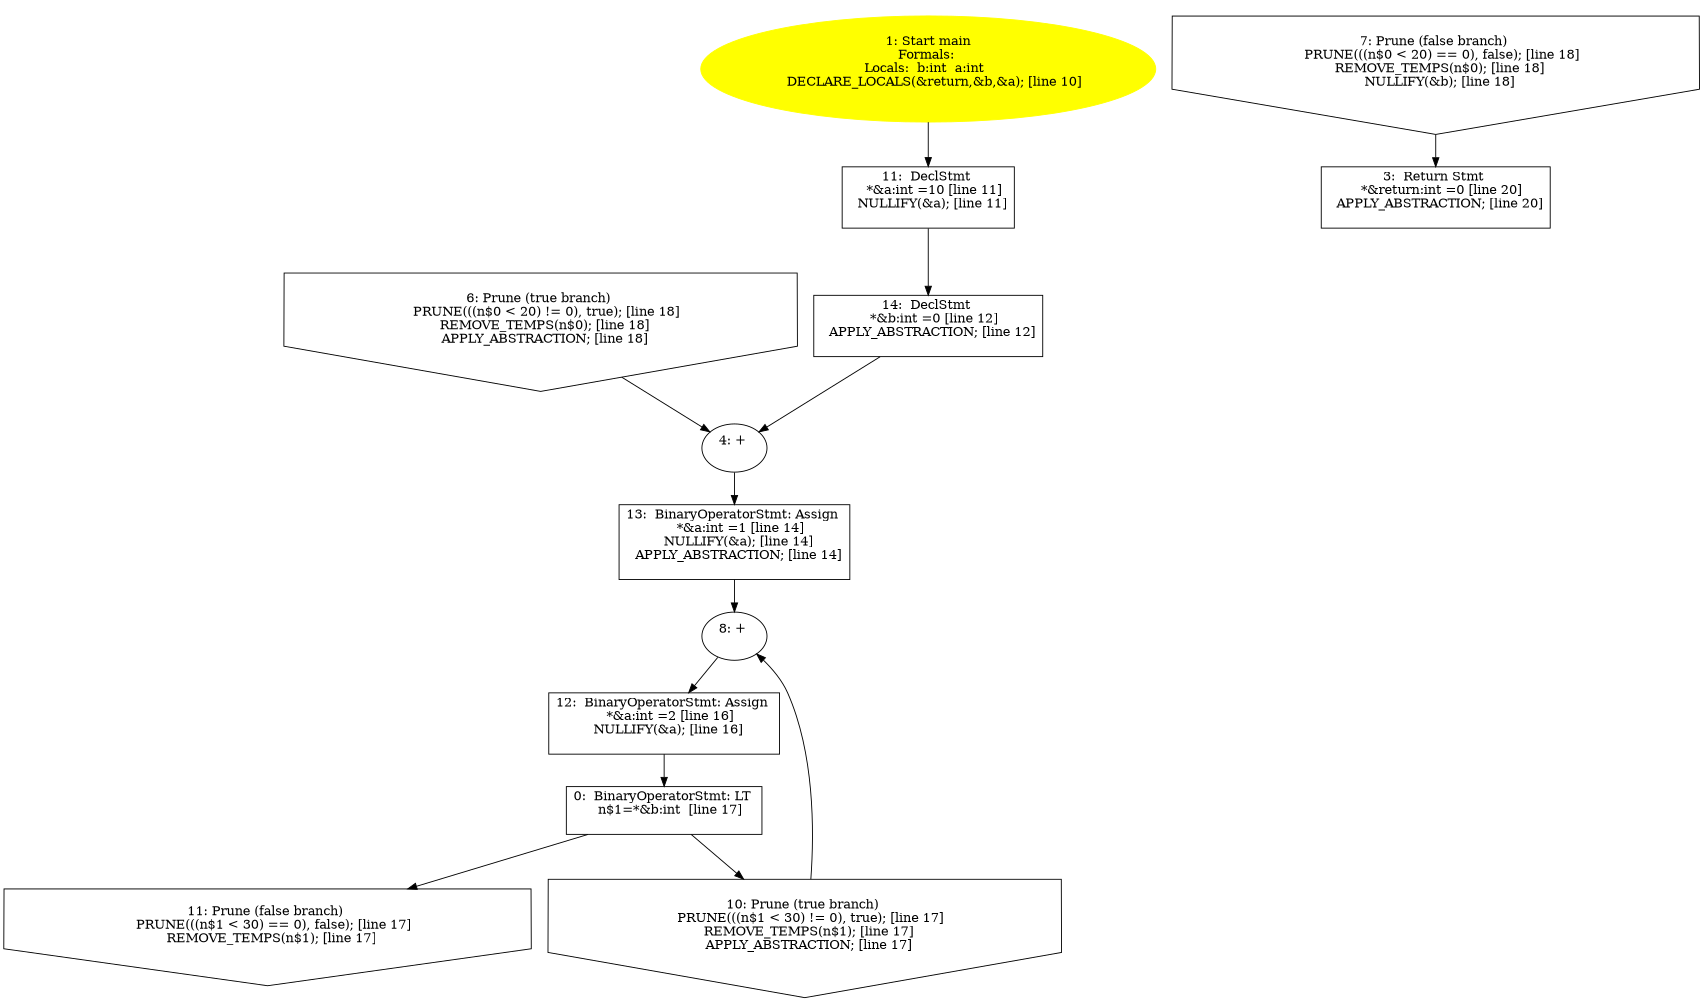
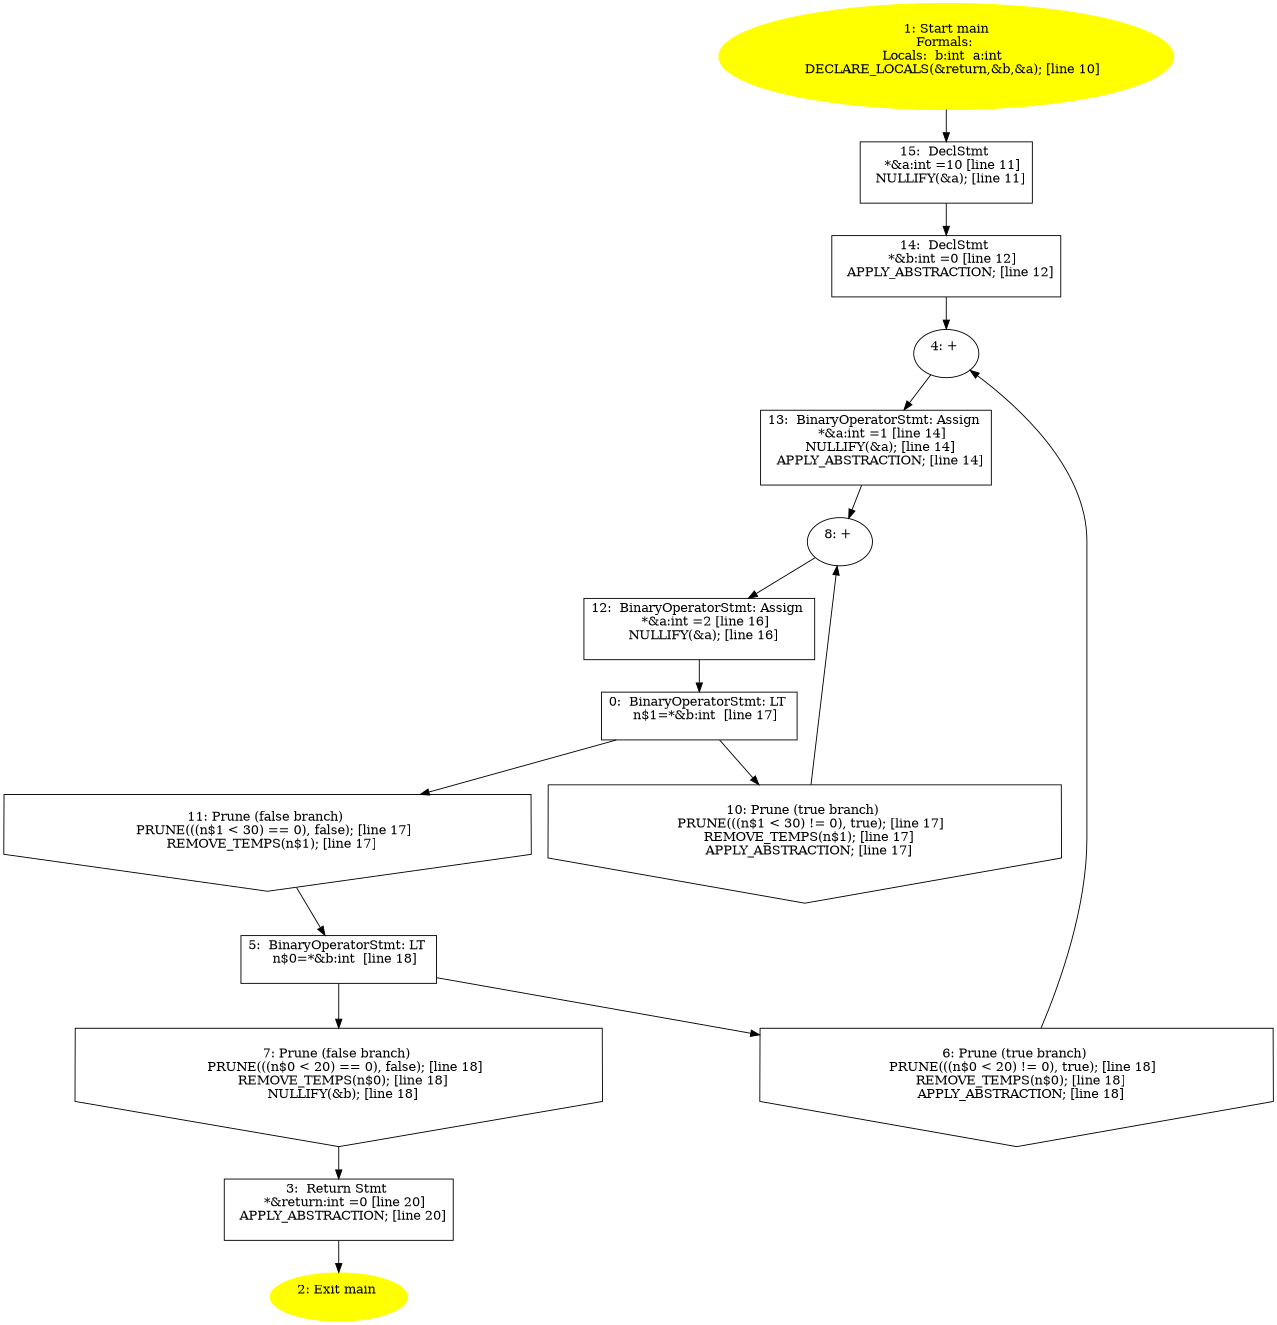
node "11:  DeclStmt *&a:int =10 [line 11] NULLIFY(&a); [line 11]": label "11:  DeclStmt *&a:int =10 [line 11] NULLIFY(&a); [line 11]" -> "15:  DeclStmt *&a:int =10 [line 11] NULLIFY(&a); [line 11]"
node "5:  BinaryOperatorStmt: LT n$0=*&b:int  [line 18]": added
node "2: Exit main": added
